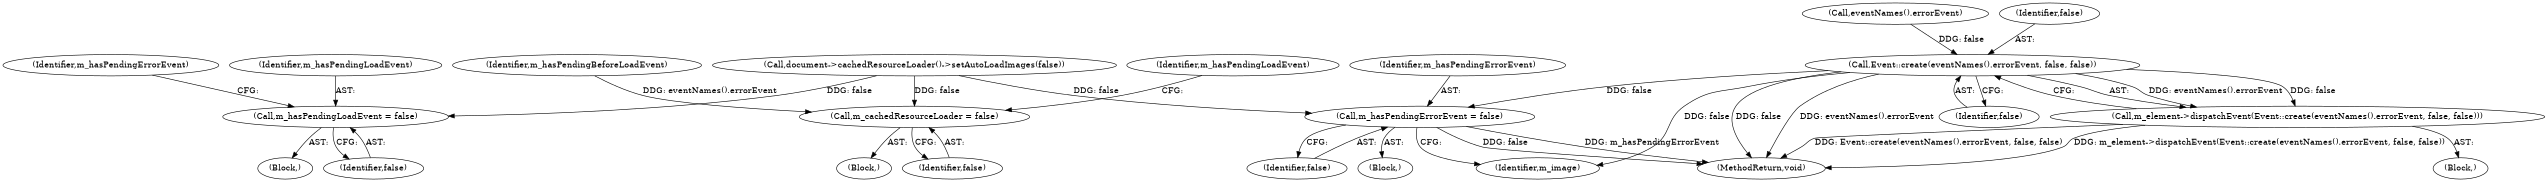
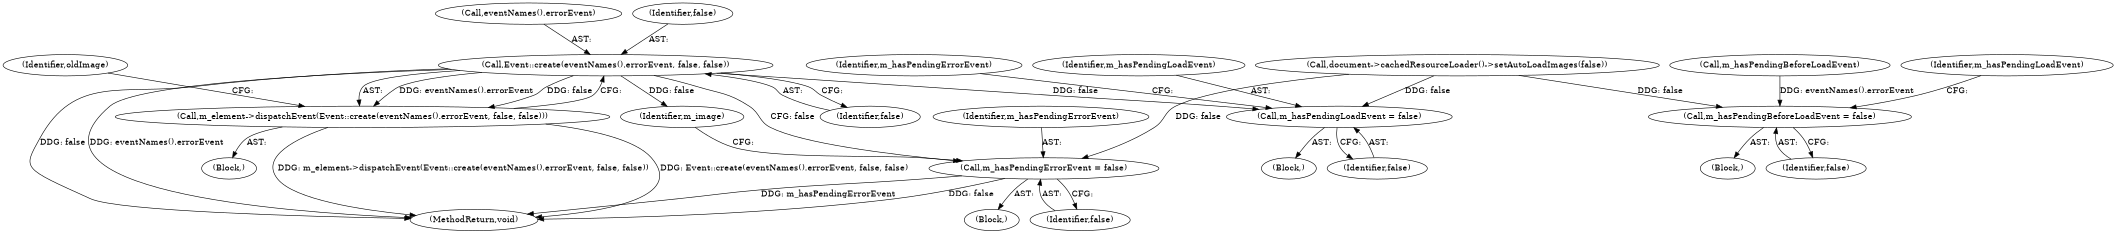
edge "(Call,eventNames().errorEvent)" -> "(Call,Event::create(eventNames().errorEvent, false, false))": label "DDG: false" -> "AST: "
node "(Identifier,oldImage)": added
node "(Identifier,m_hasPendingBeforeLoadEvent)": label "(Identifier,m_hasPendingBeforeLoadEvent)" -> "(Call,m_hasPendingBeforeLoadEvent)"
edge "(Call,Event::create(eventNames().errorEvent, false, false))" -> "(Call,m_hasPendingLoadEvent = false)": added, label "DDG: false"
edge "(Call,Event::create(eventNames().errorEvent, false, false))" -> "(Call,m_hasPendingErrorEvent = false)": label "DDG: false" -> "CFG: false"
node "(Call,m_cachedResourceLoader = false)": label "(Call,m_cachedResourceLoader = false)" -> "(Call,m_hasPendingBeforeLoadEvent = false)"
edge "(Call,m_hasPendingErrorEvent = false)" -> "(Identifier,m_image)": reversed
